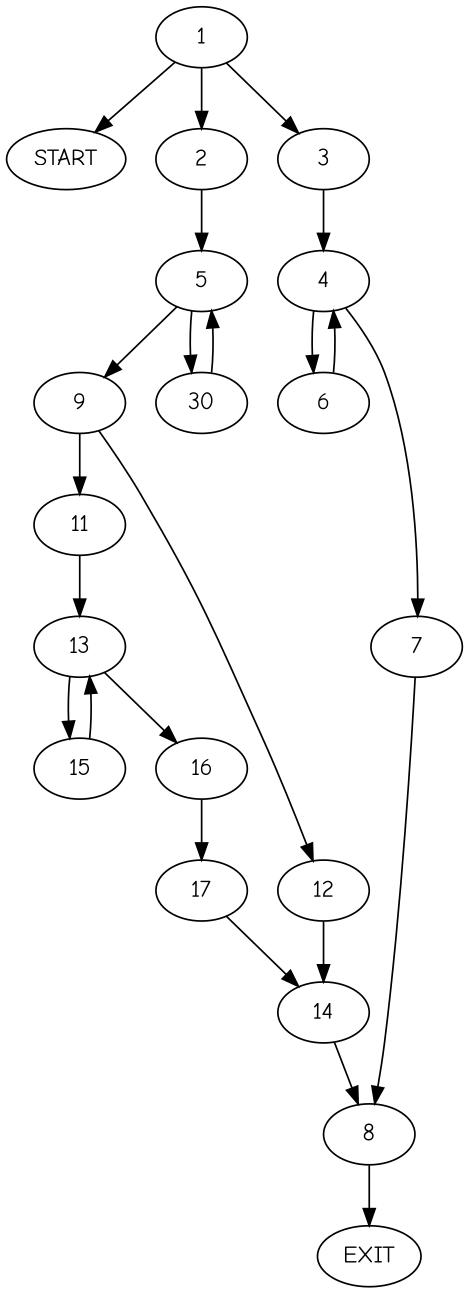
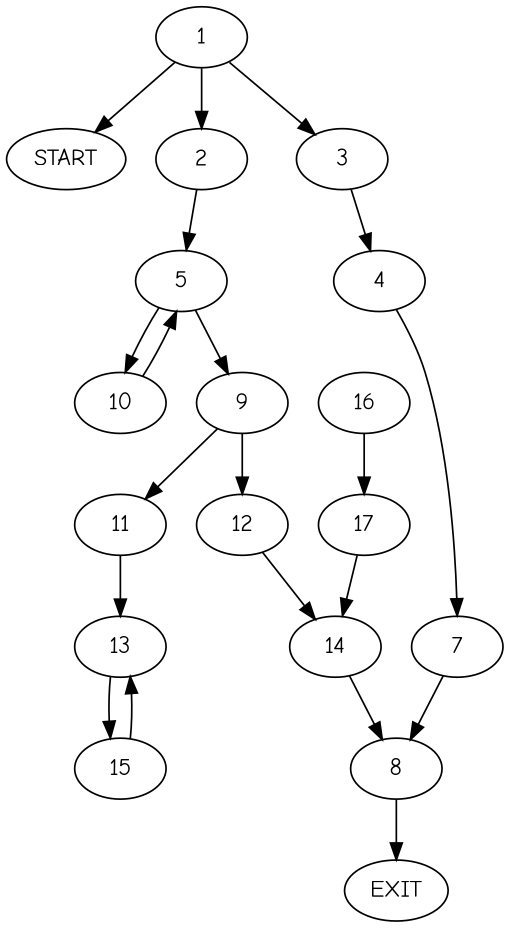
node "30": label "30" -> "10"
node "6": removed
edge "13" -> "16": removed
